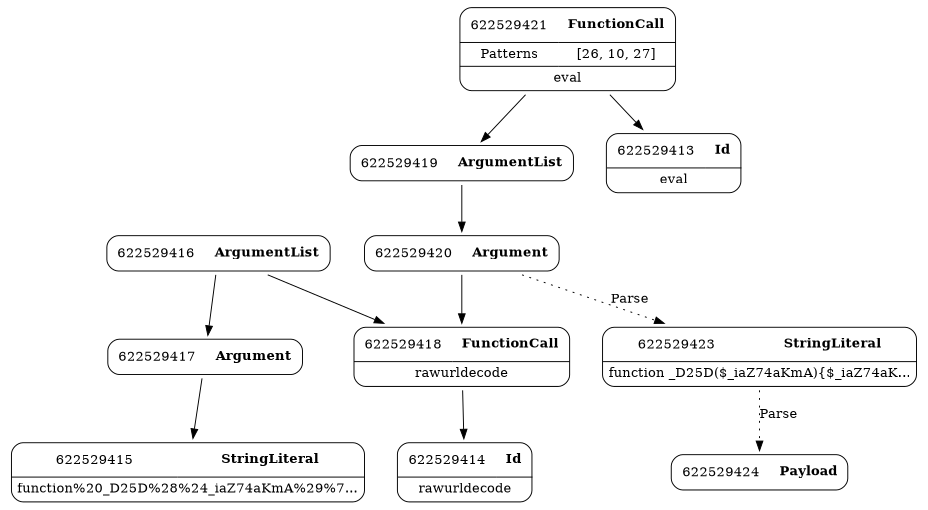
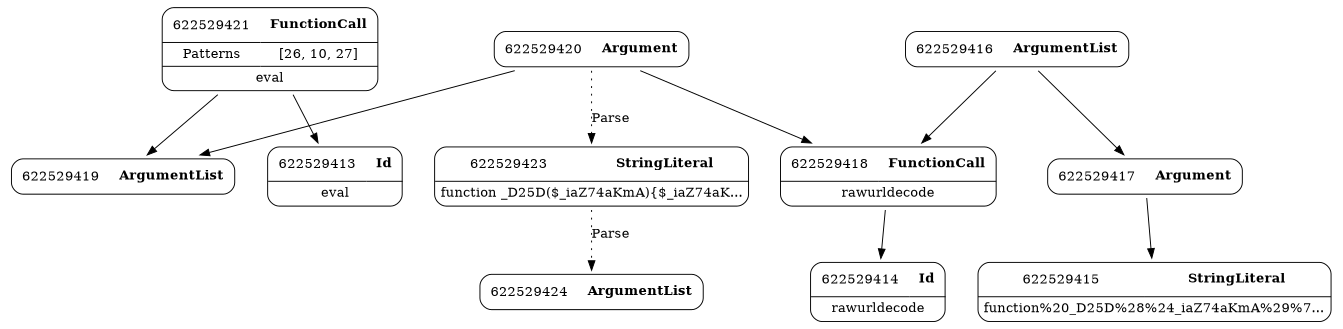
edge "622529419" -> "622529420": reversed
node "622529424": text "Payload" -> "ArgumentList"
